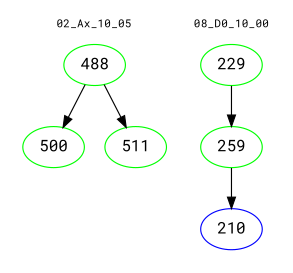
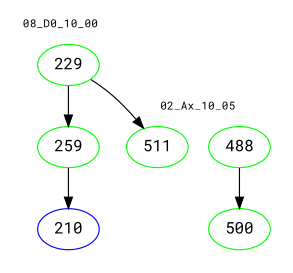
edge "488" -> "511": now "229" -> "511"
